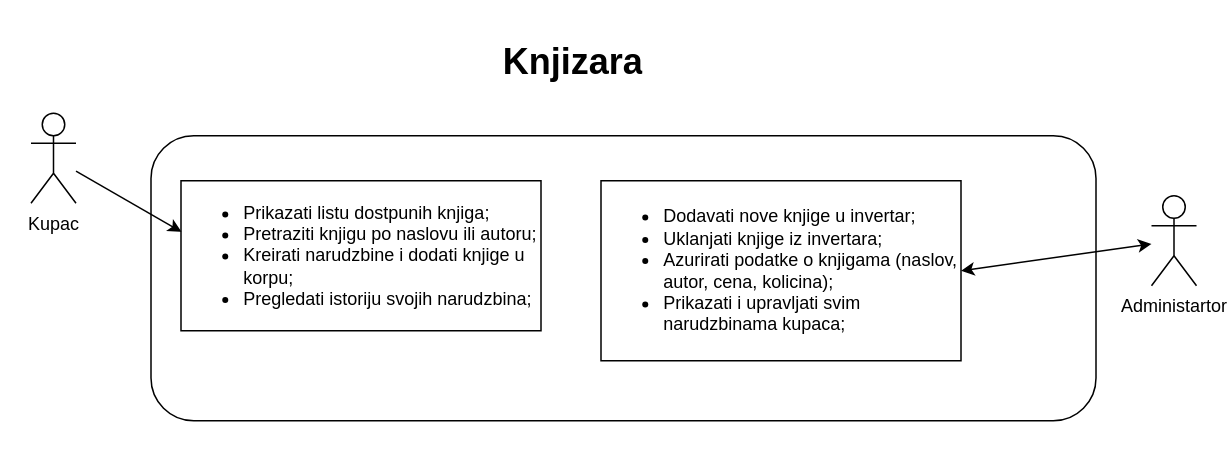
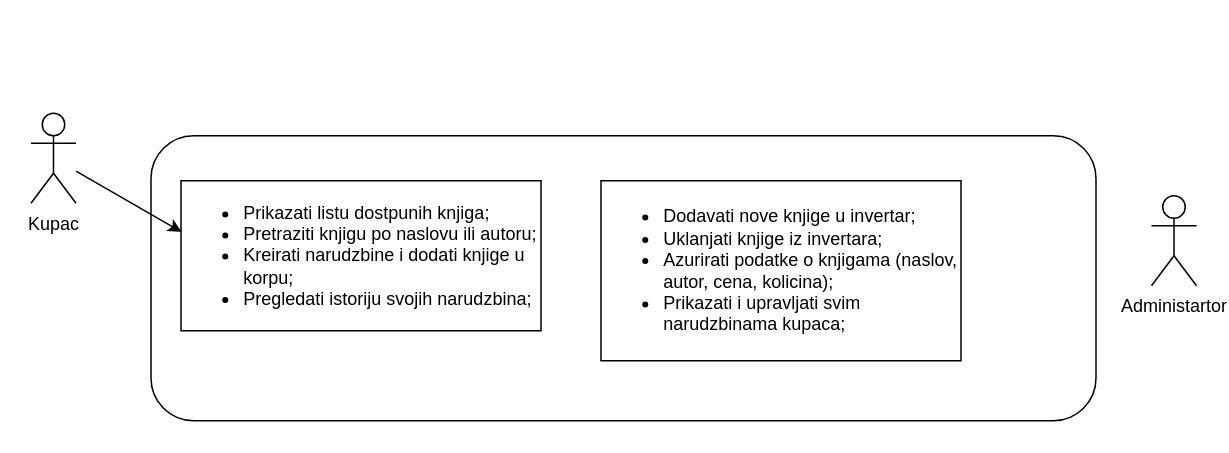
node "Knjizara": removed
edge "Administartor" -- "Dodavati nove knjige u invertar; Uklanjati knjige iz invertara; Azurirati podatke o knjigama (naslov, autor, cena, kolicina); Prikazati i upravljati svim narudzbinama kupaca;": removed
